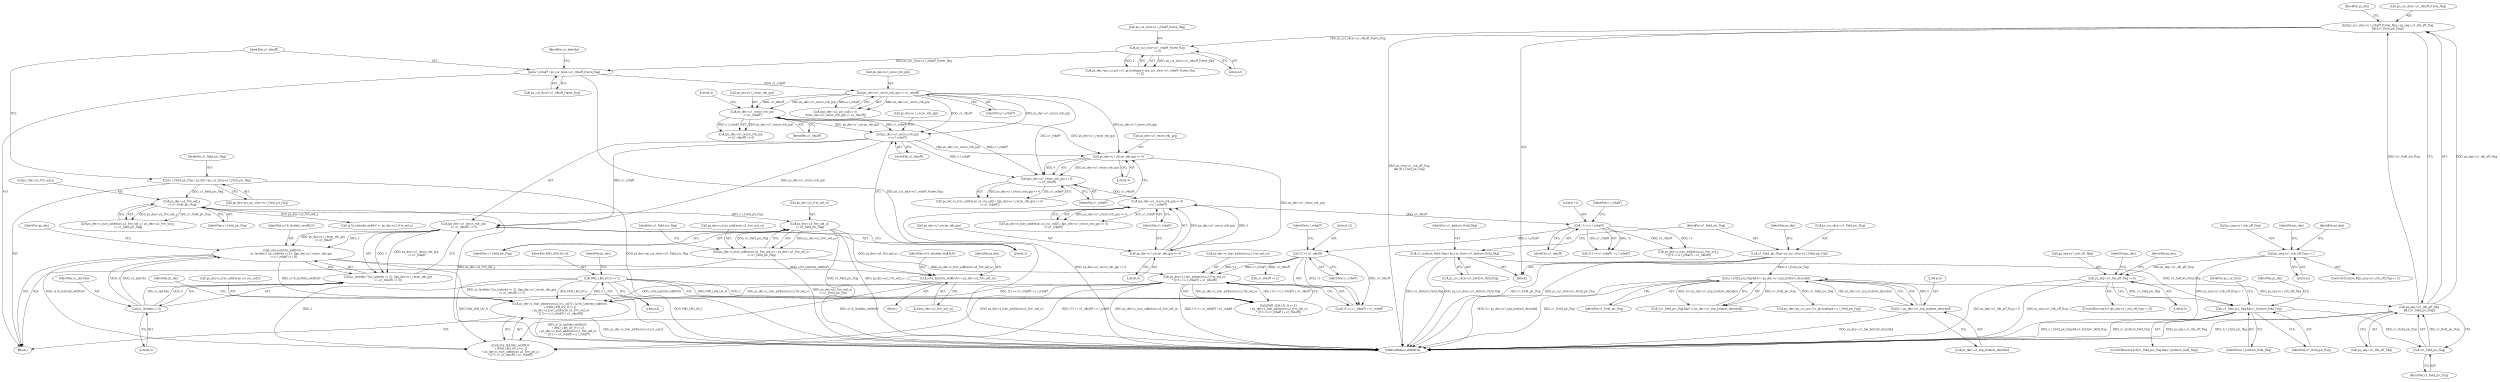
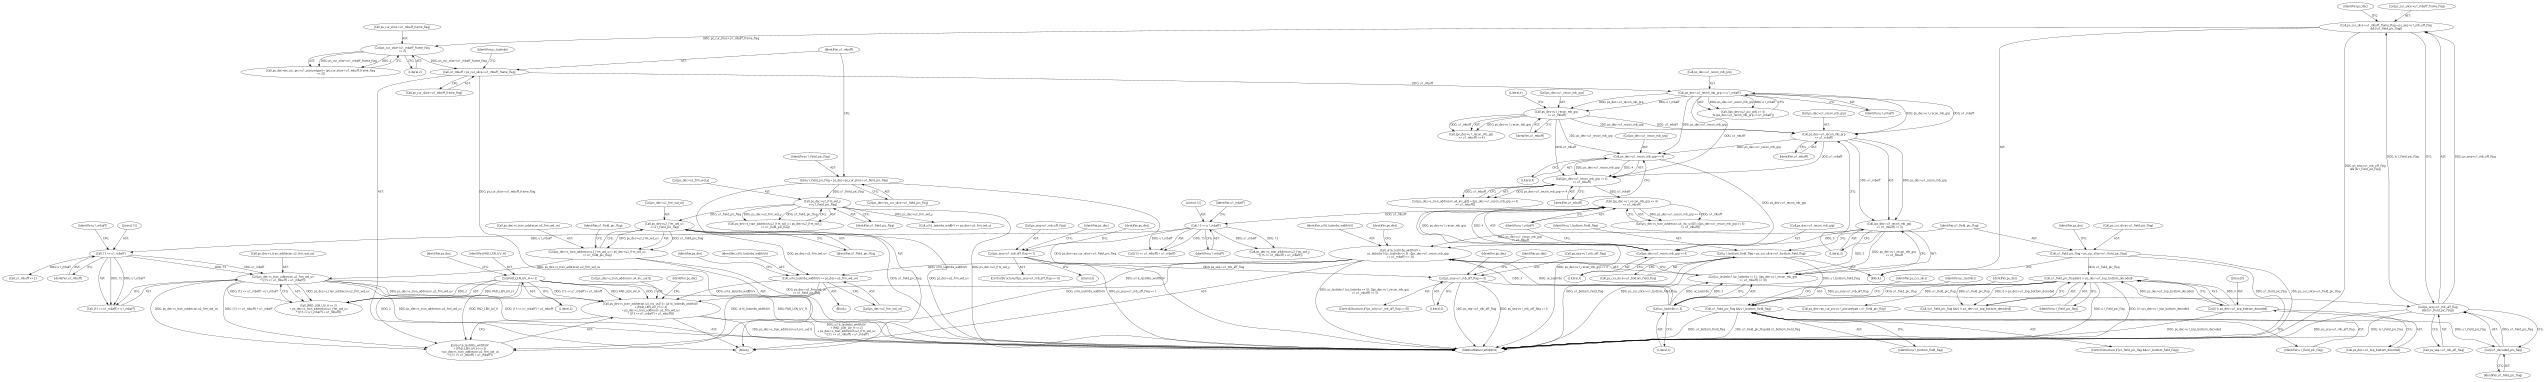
edge "(Literal,5)" -> "(Call,ps_seq->u1_mb_aff_flag == 1)": removed, label "AST:"
node "(Call,!u1_field_pic_flag)": label "(Call,!u1_field_pic_flag)" -> "(Call,!u1_decoded_pic_flag)"
